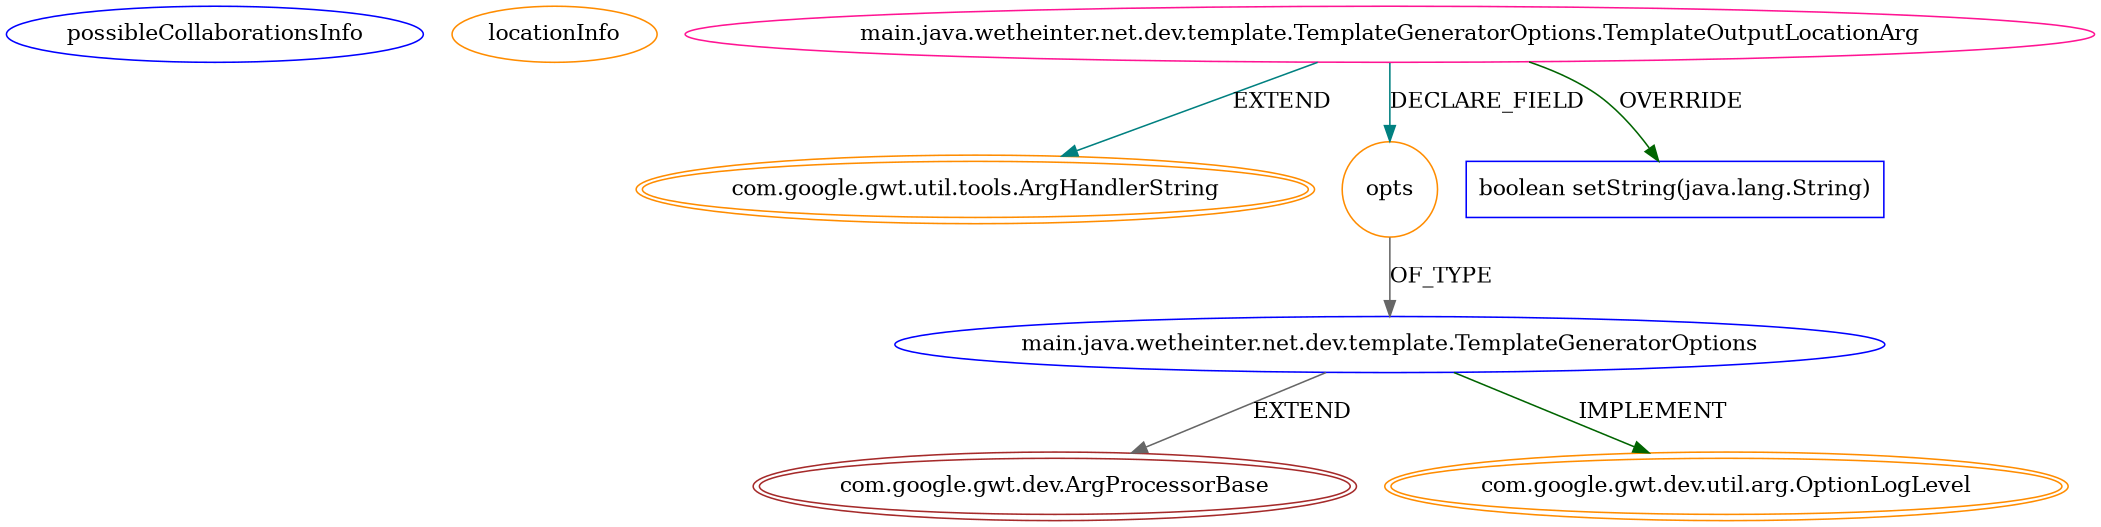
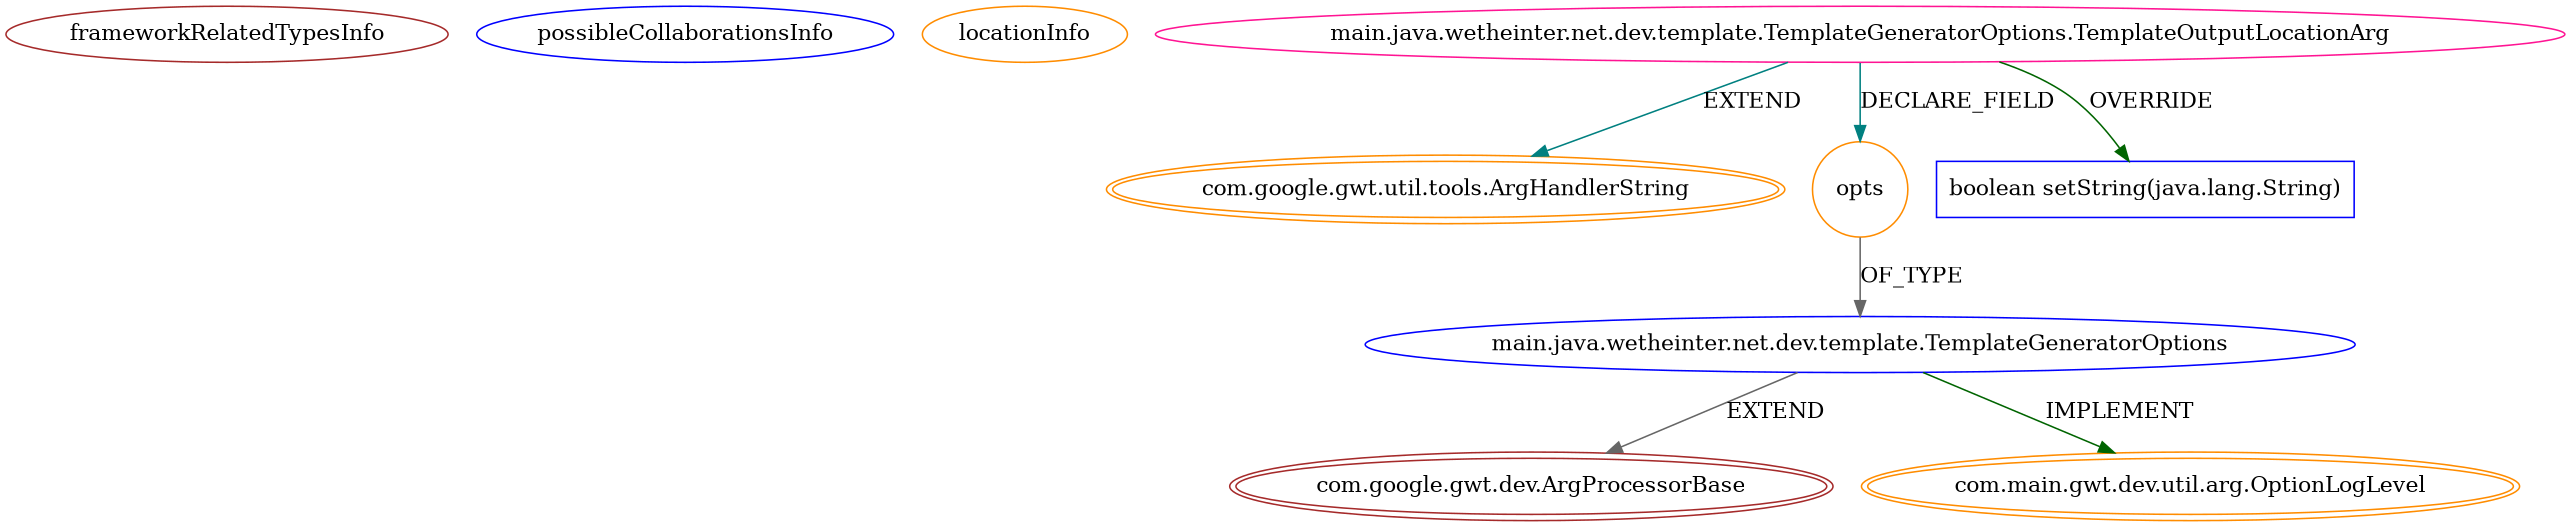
node "frameworkRelatedTypesInfo": added
node "com.google.gwt.dev.util.arg.OptionLogLevel": label "com.google.gwt.dev.util.arg.OptionLogLevel" -> "com.main.gwt.dev.util.arg.OptionLogLevel"
